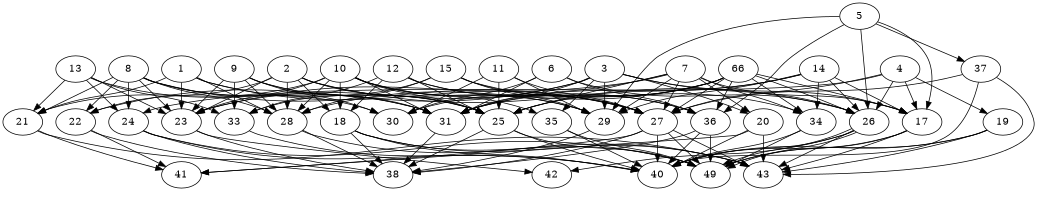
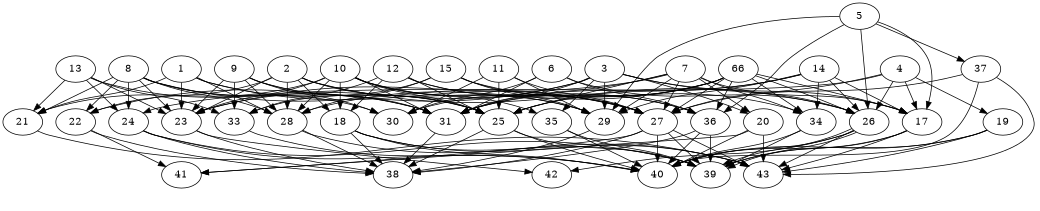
edge "21" -> "41": removed
node "49": label "49" -> "39"
